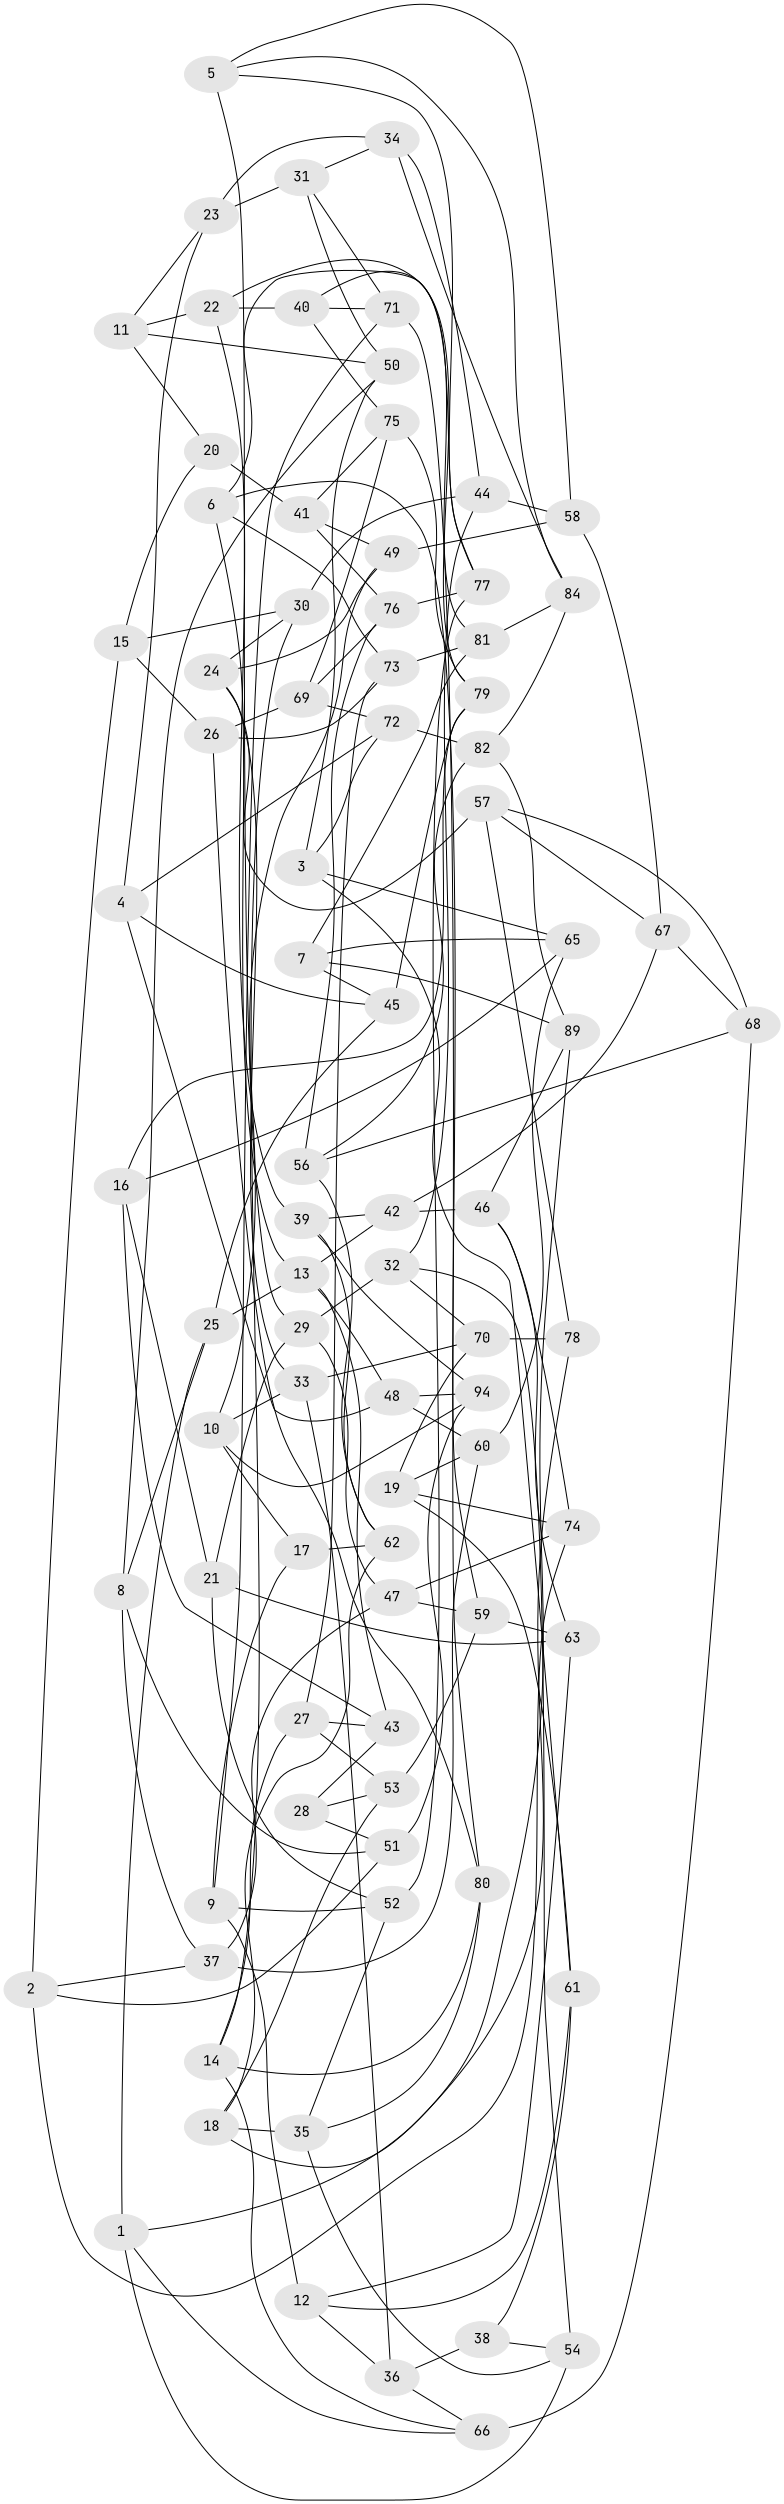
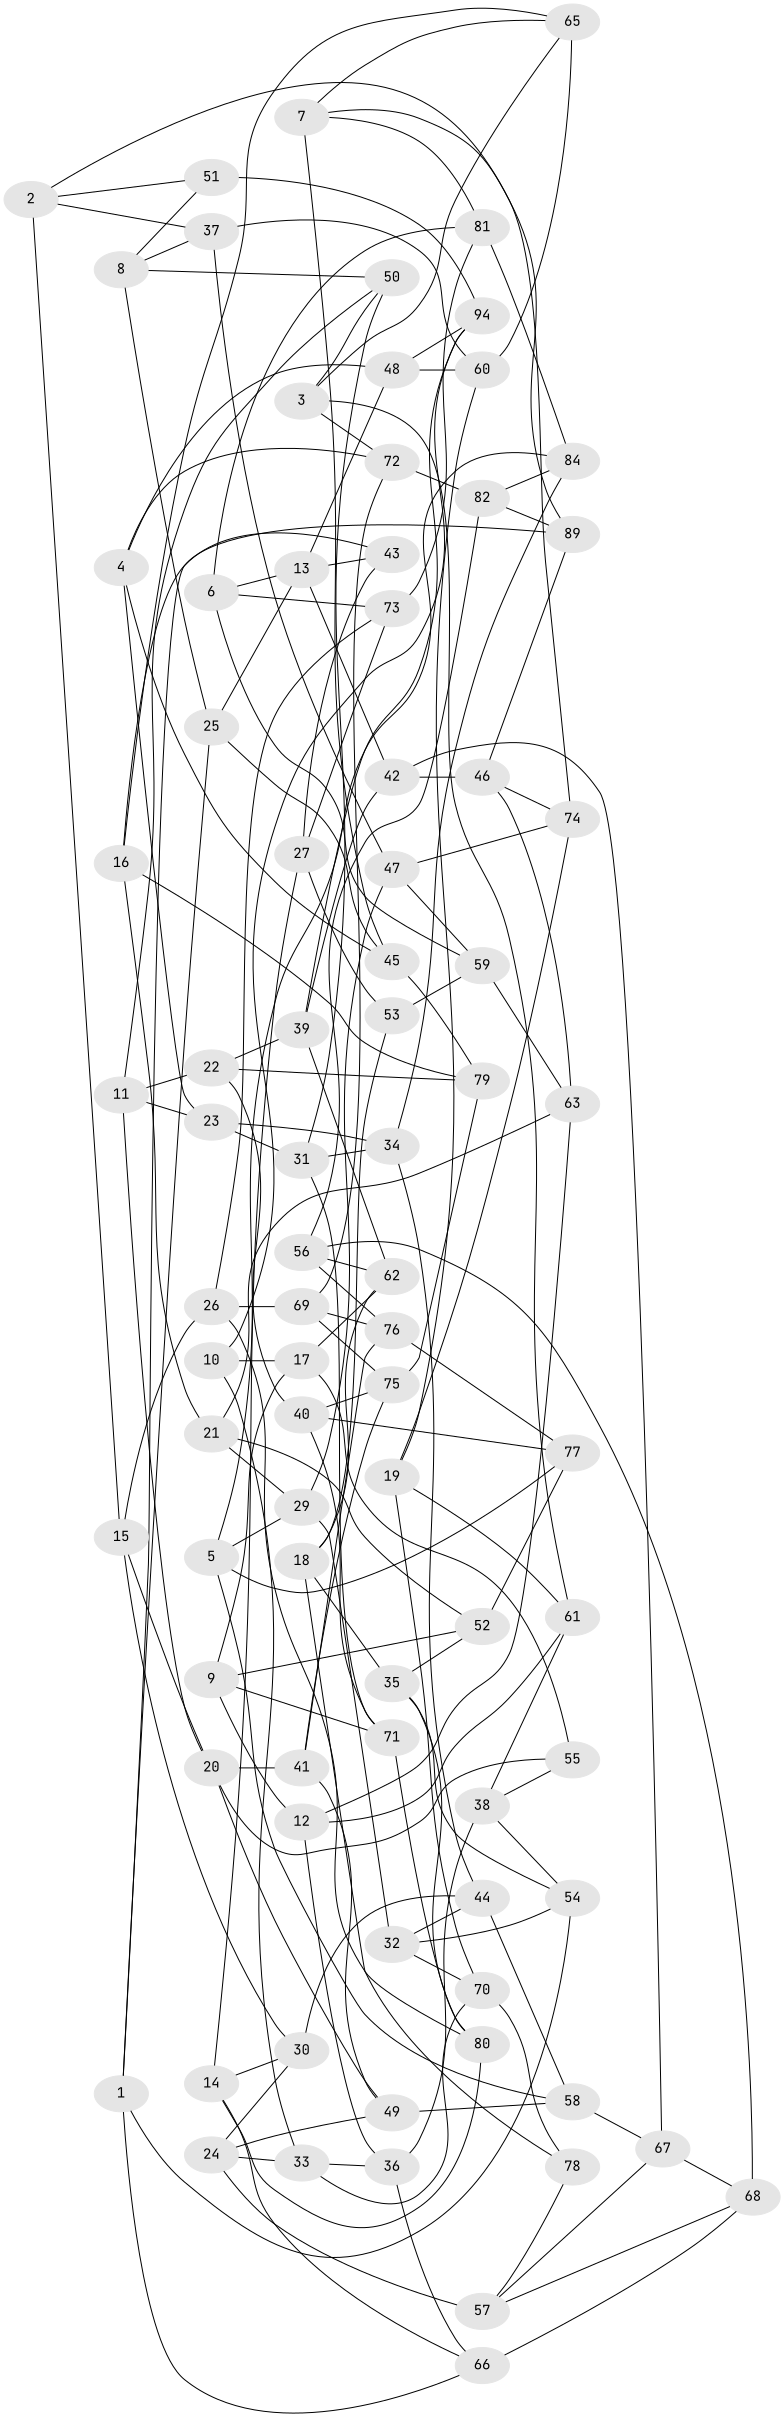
edge "49" -- "10": now "49" -- "20"
node "55": added
node "28": removed
